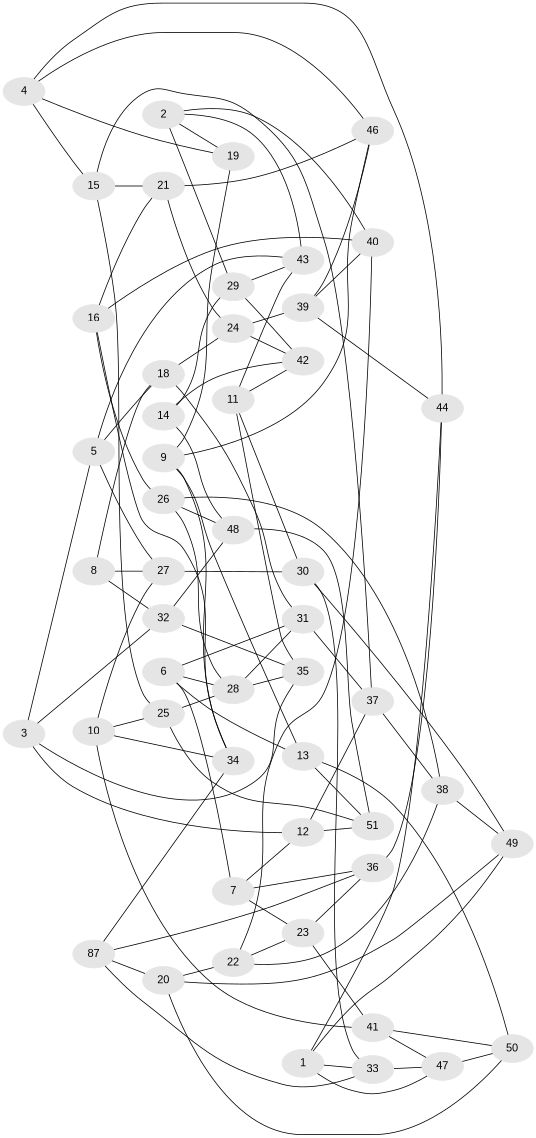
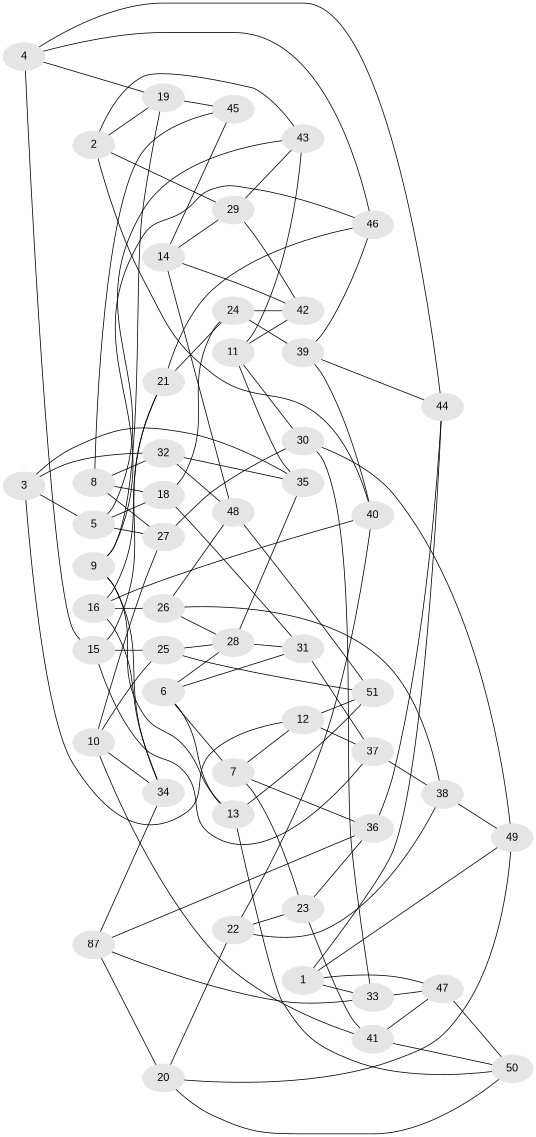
node "45": added
